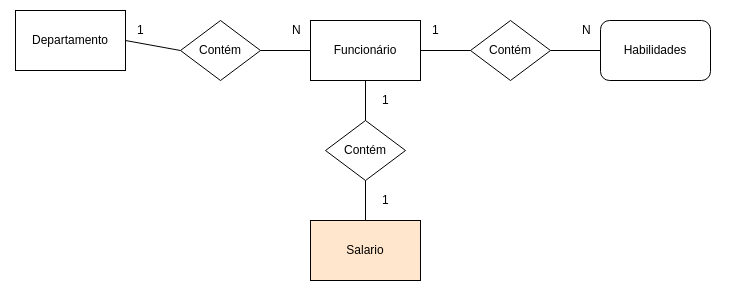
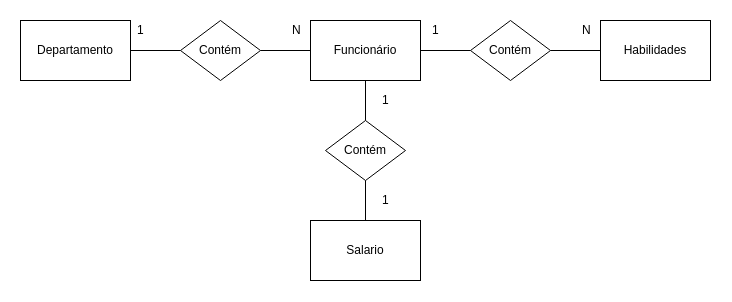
node "Departamento": moved (71, 41) -> (76, 51)
node "Habilidades": shape rounded rectangle -> rectangle
node "Salario": fillcolor #ffe6cc -> #ffffff
